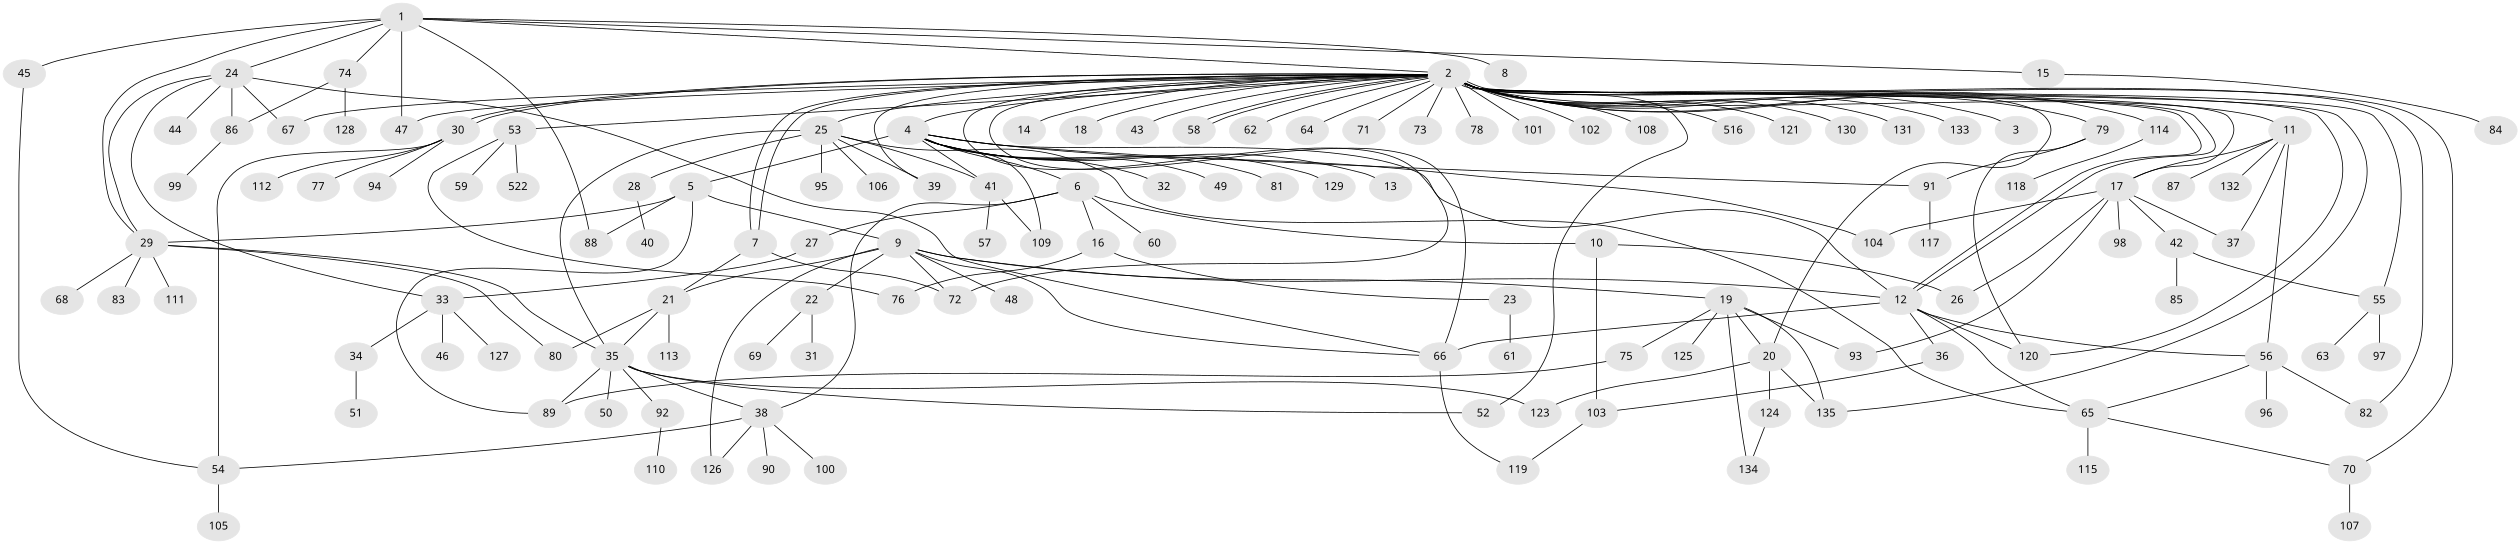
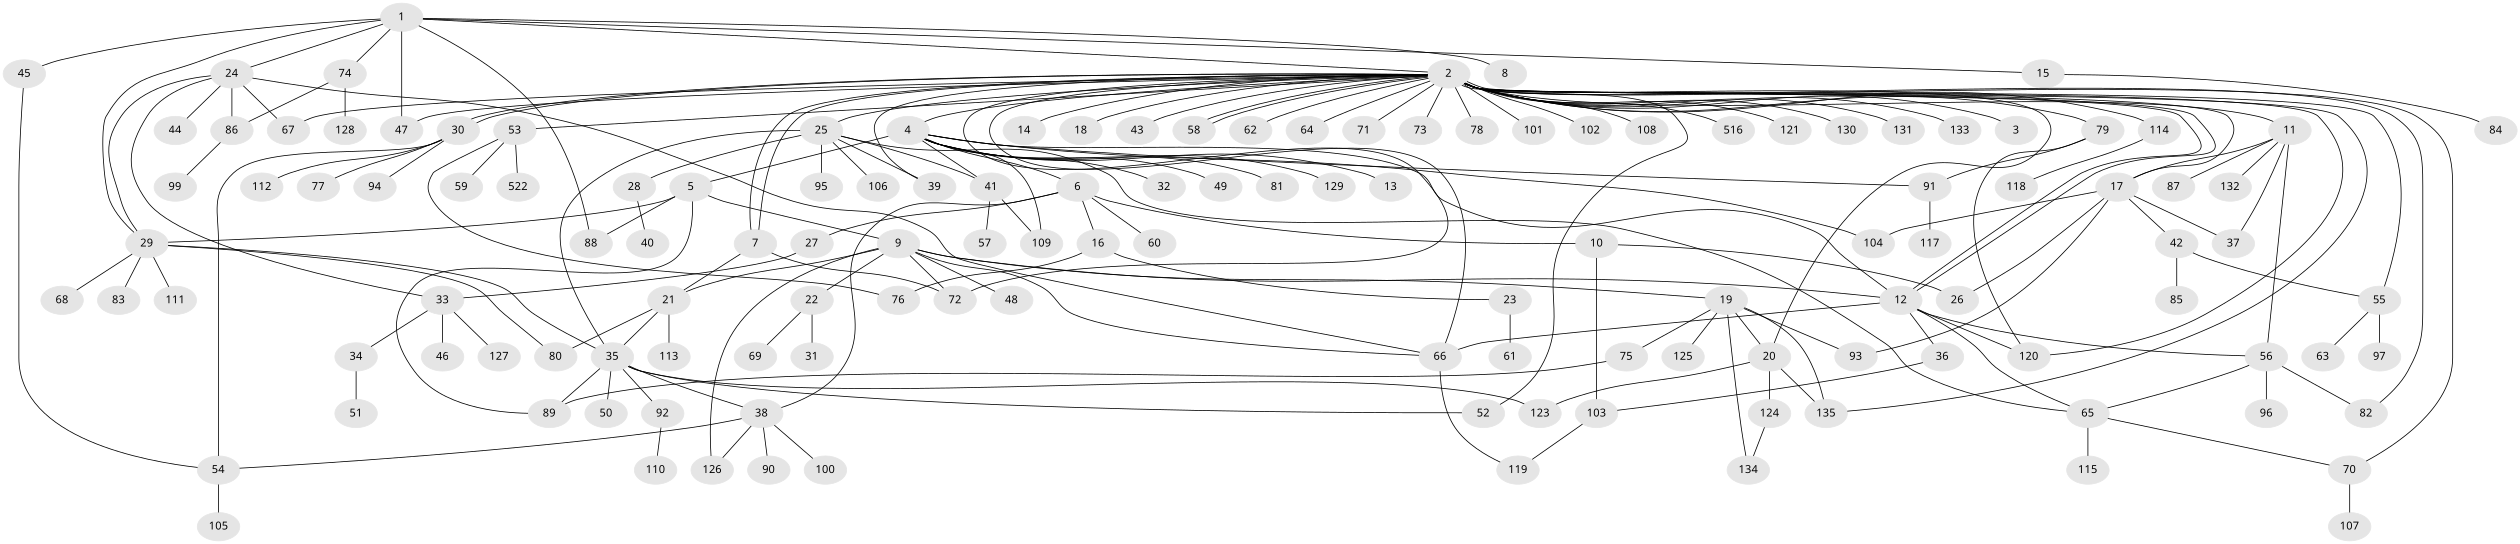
node "98": removed
